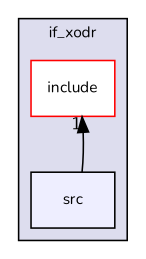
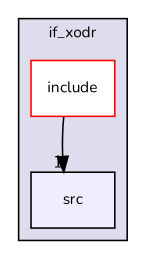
edge "src" -> "include": reversed
